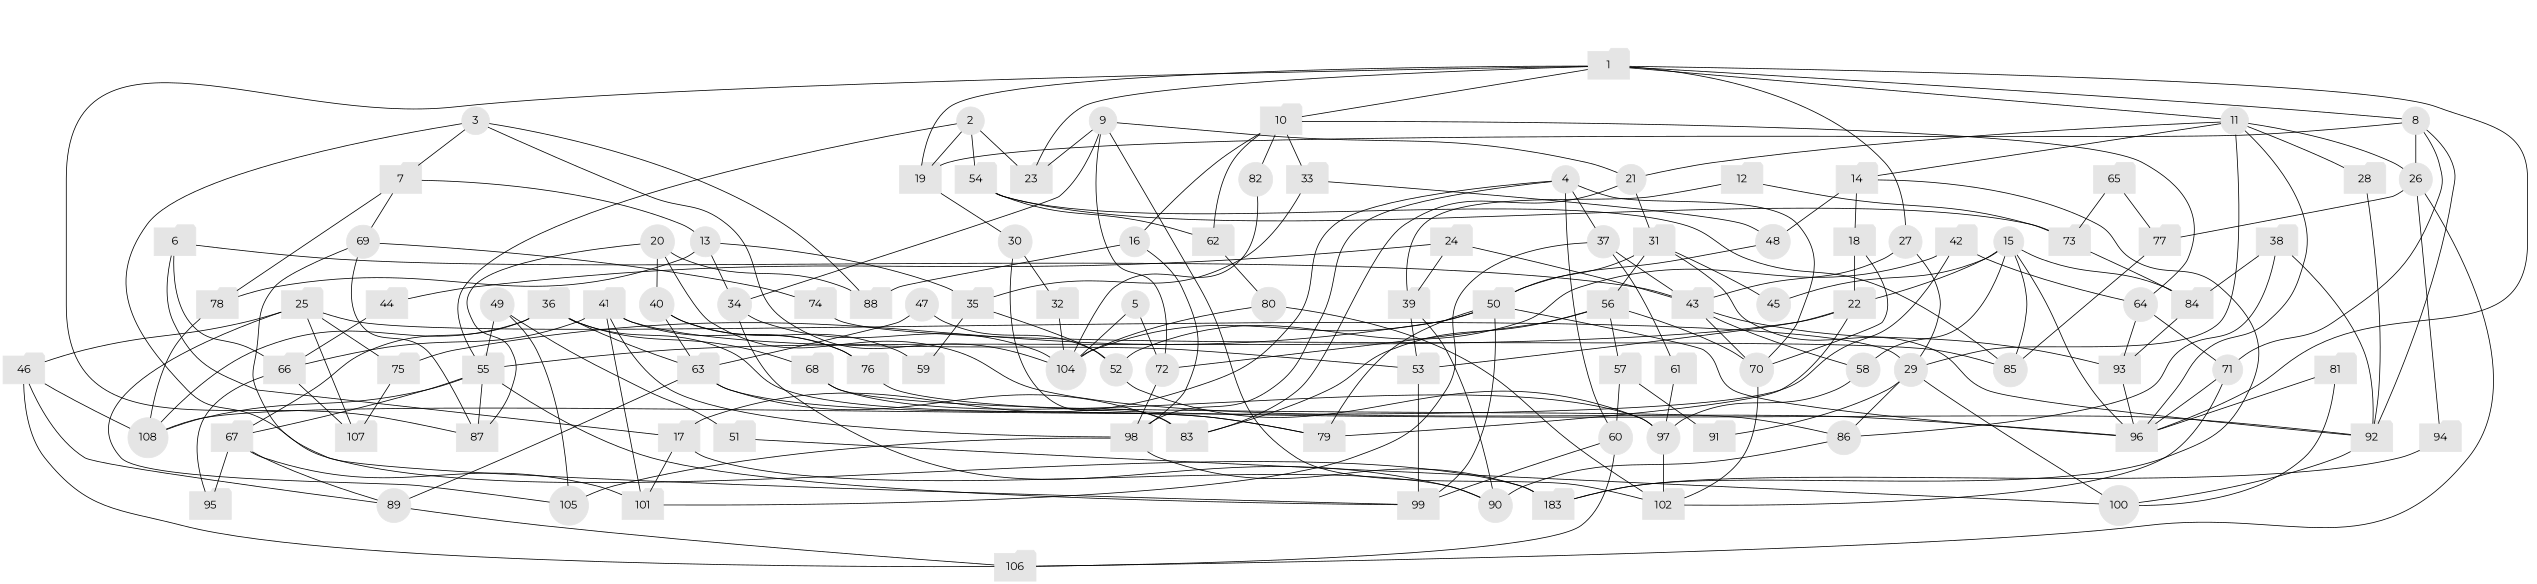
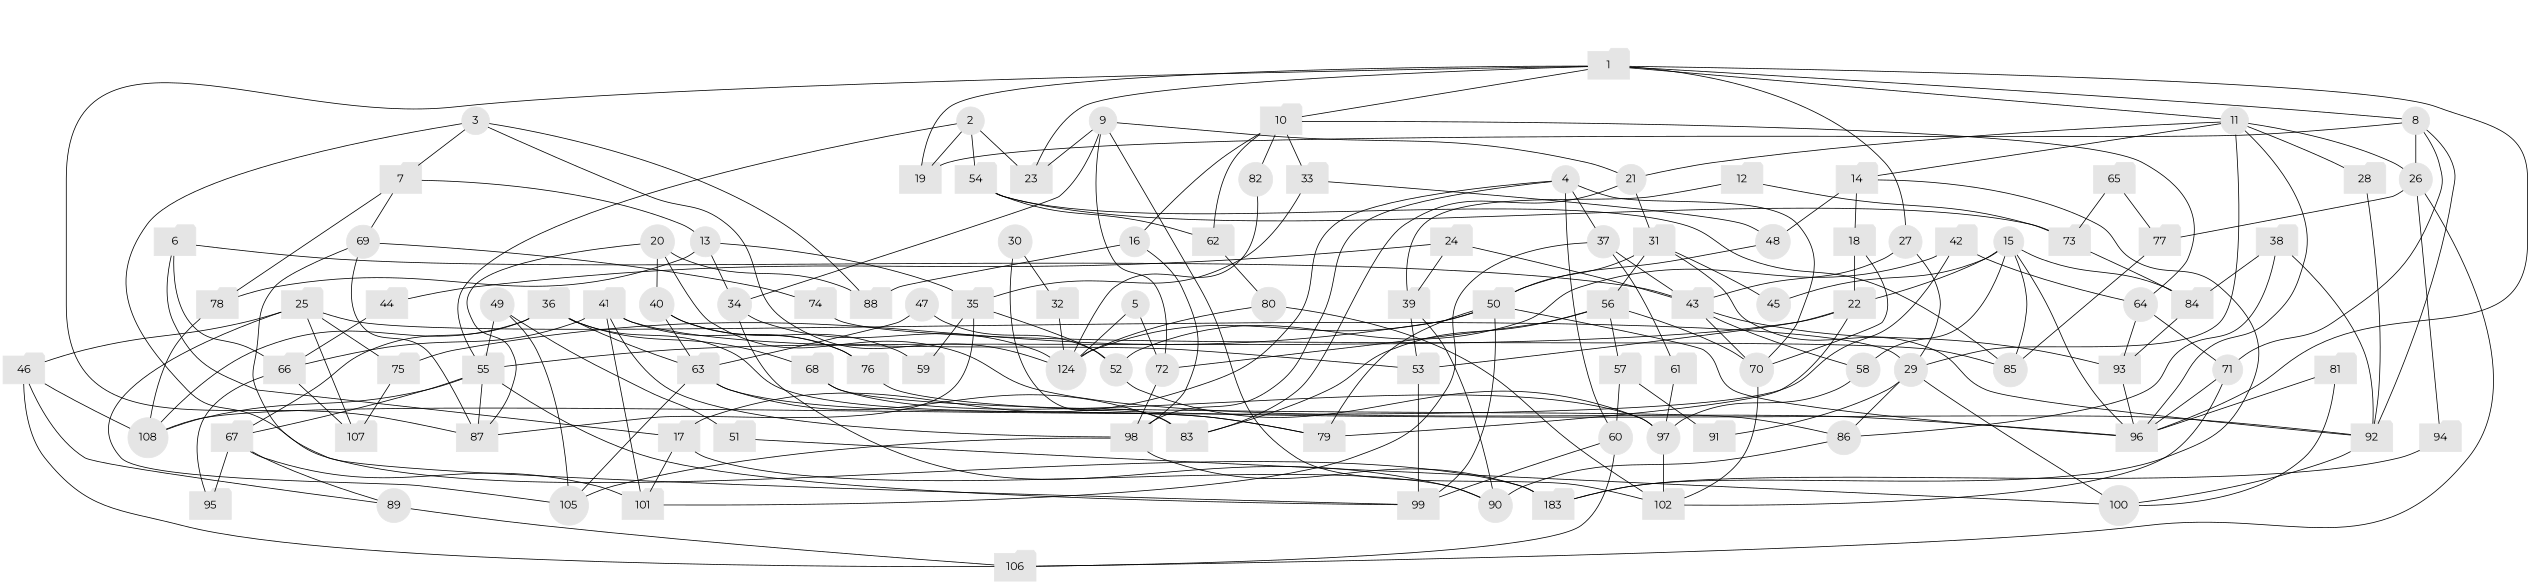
edge "19" -- "30": removed
node "104": label "104" -> "124"
edge "35" -- "87": added
edge "63" -- "89": now "63" -- "105"
